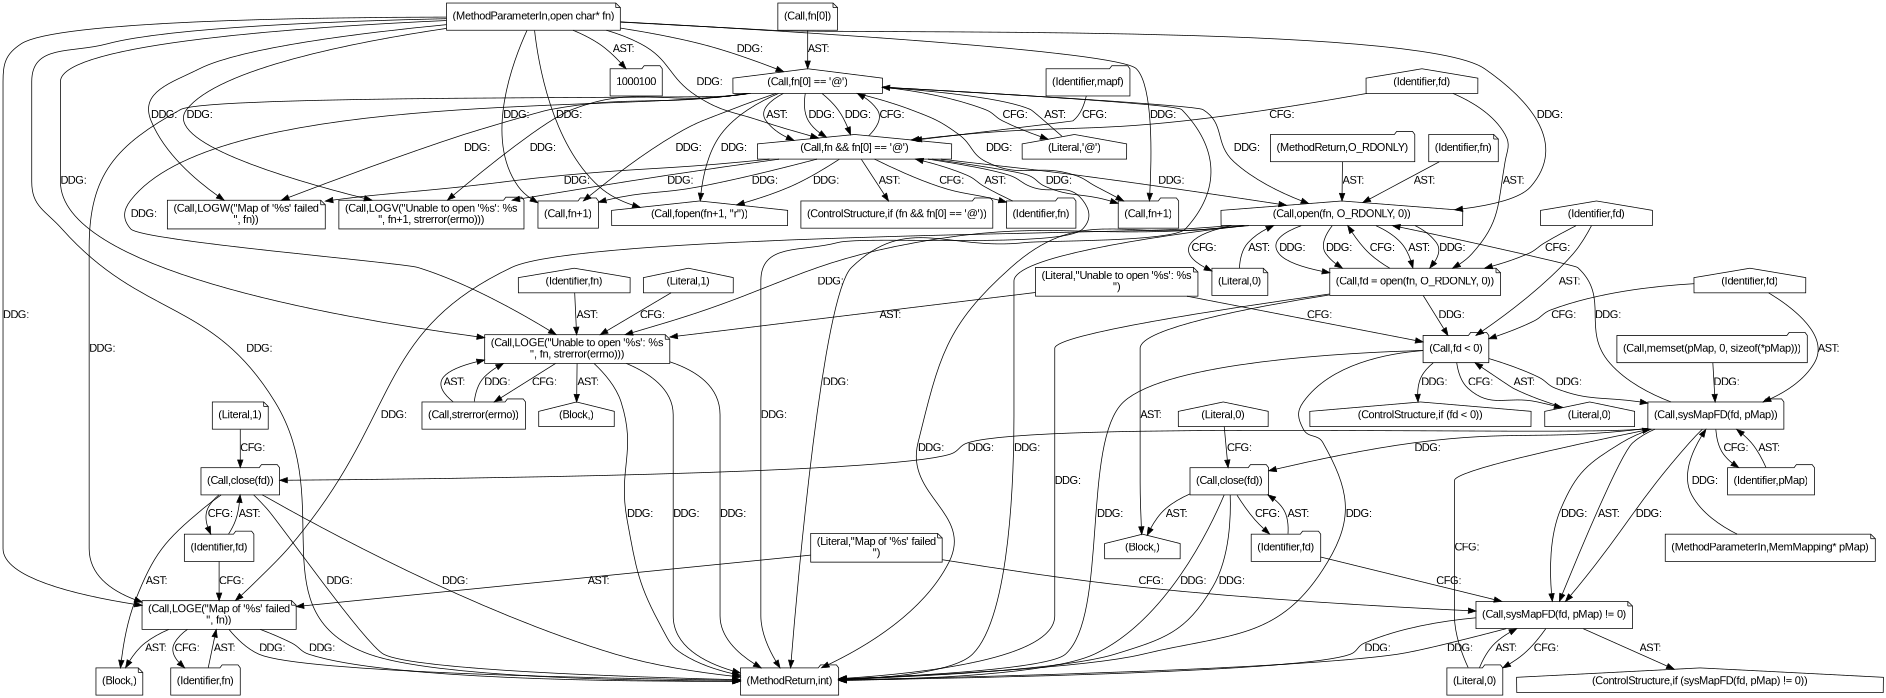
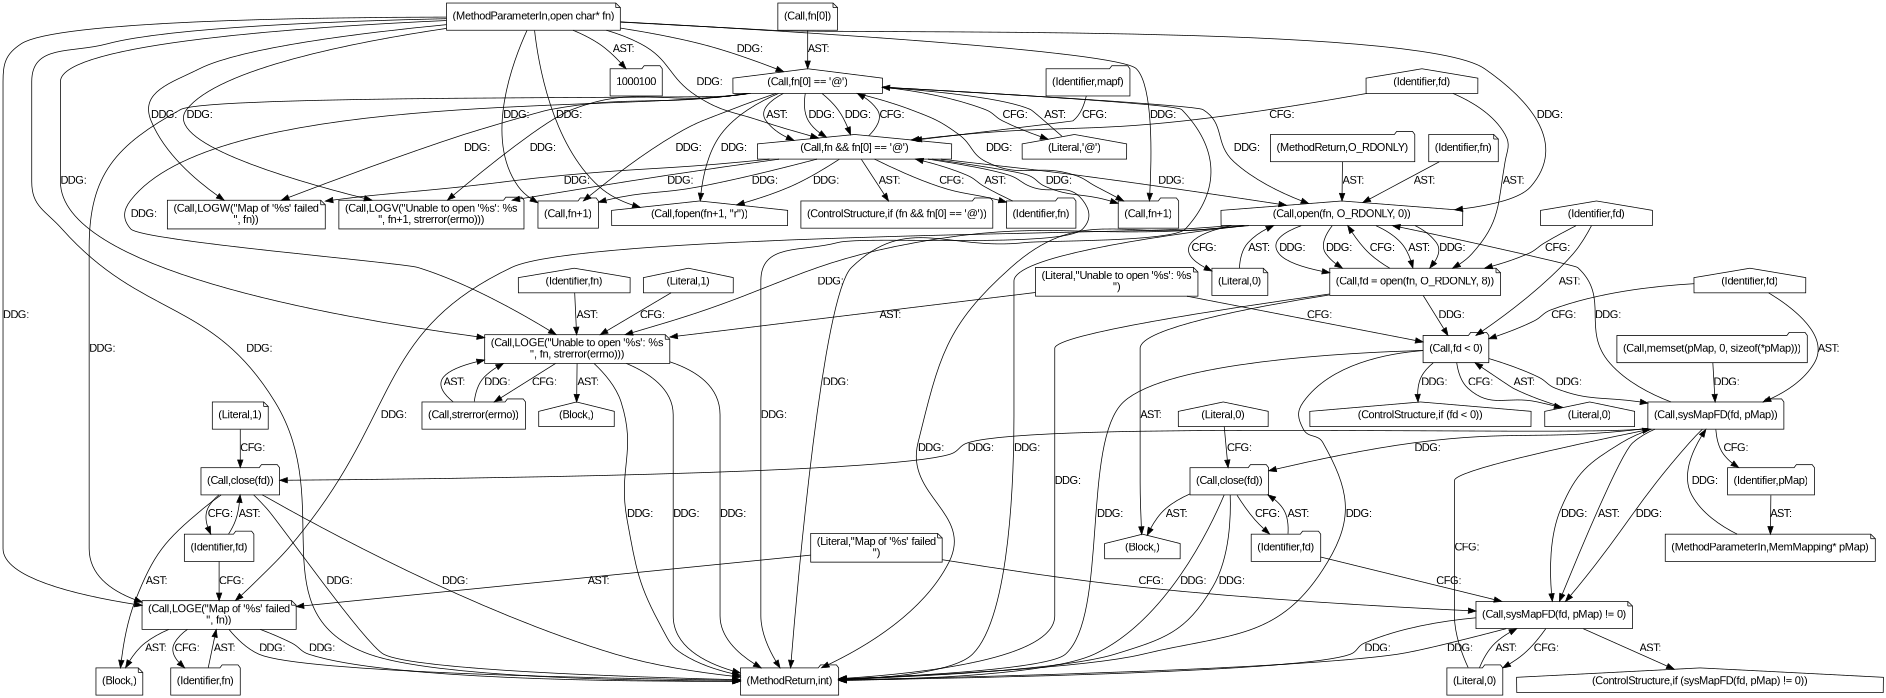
node "(Call,fd = open(fn, O_RDONLY, 0))": label "(Call,fd = open(fn, O_RDONLY, 0))" -> "(Call,fd = open(fn, O_RDONLY, 8))"
edge "(Identifier,pMap)" -> "(Call,sysMapFD(fd, pMap))": now "(Identifier,pMap)" -> "(MethodParameterIn,MemMapping* pMap)"
